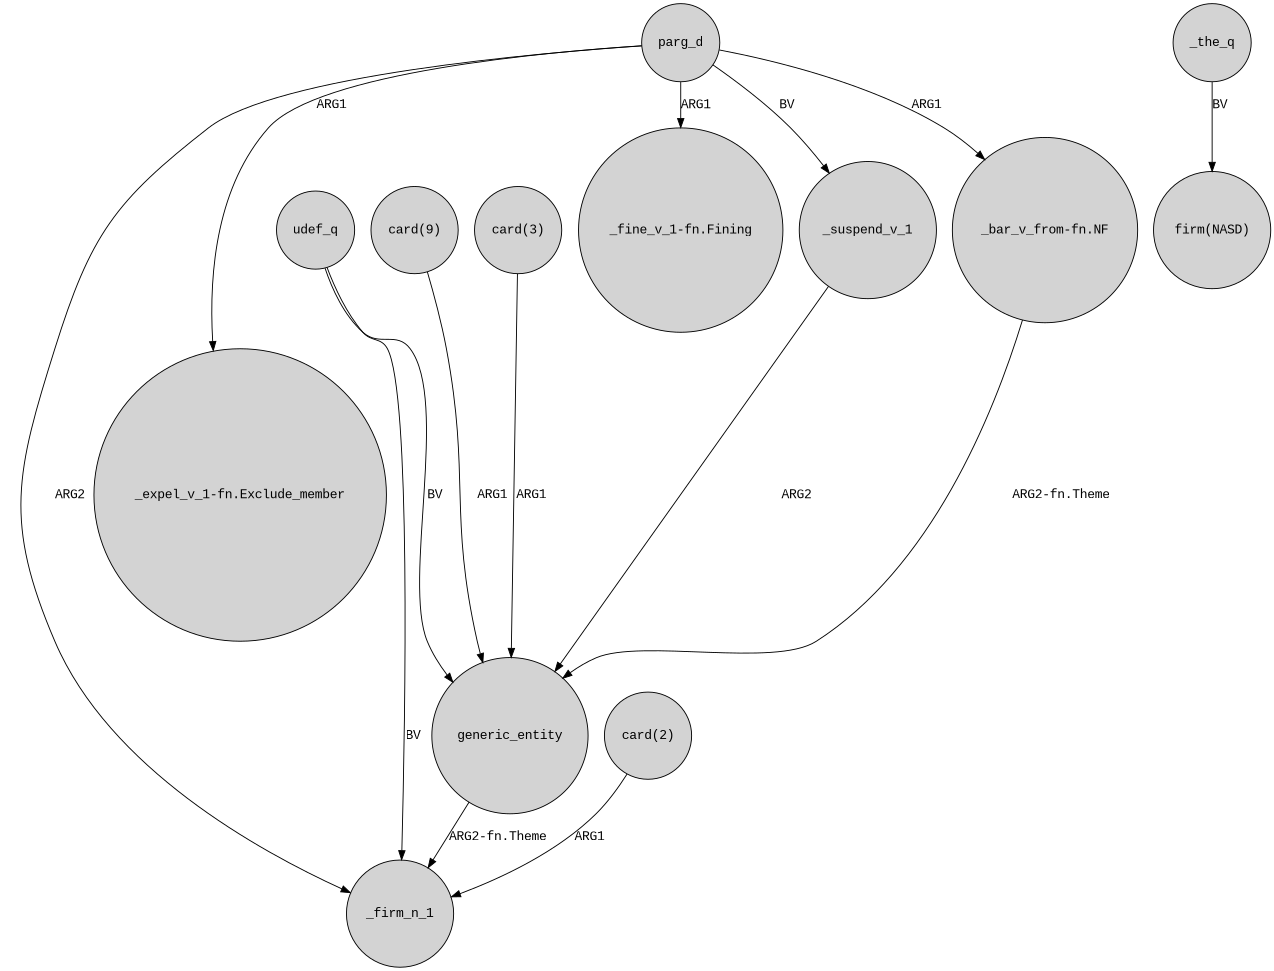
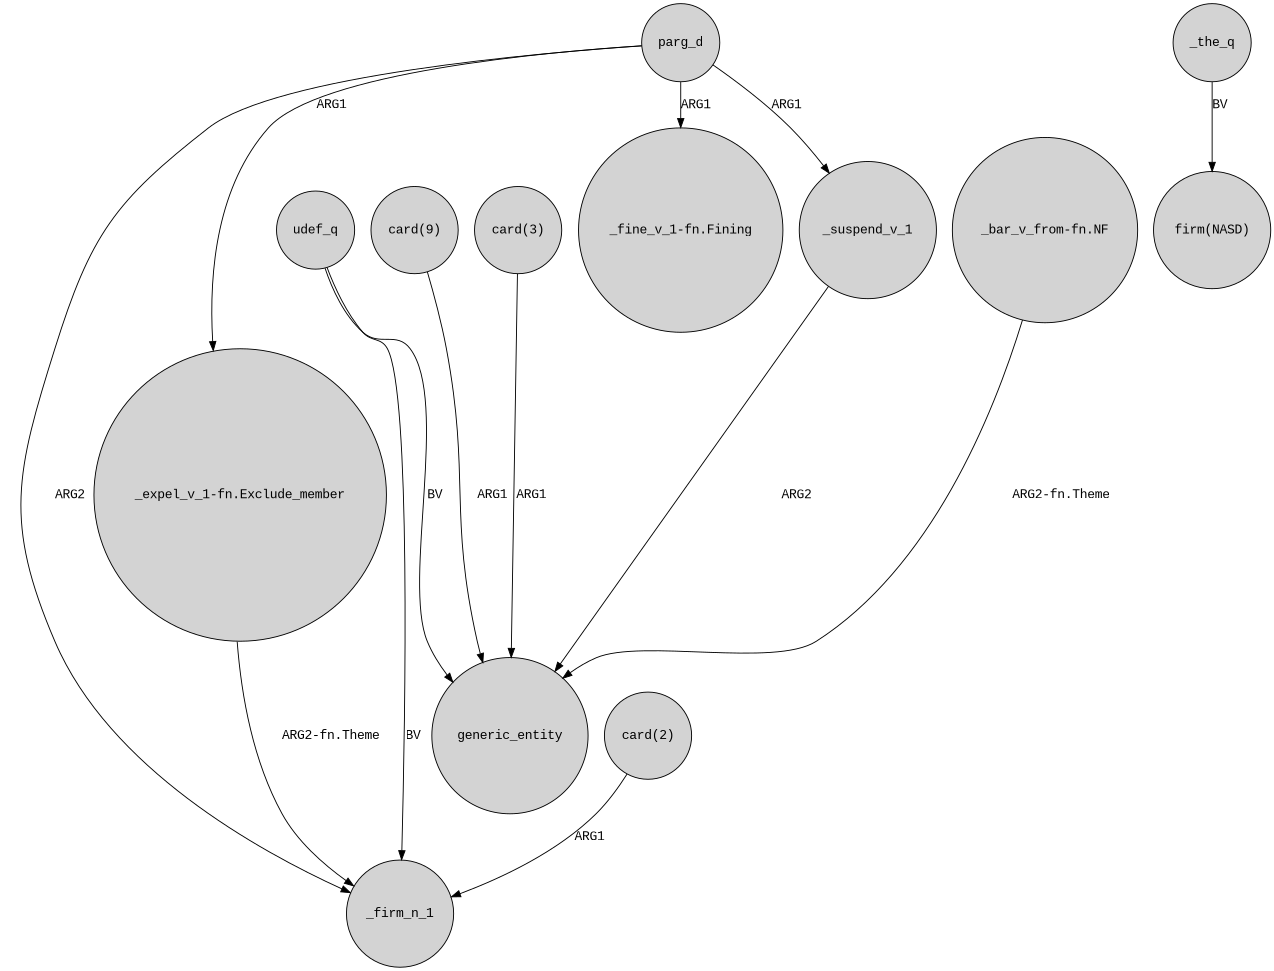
edge "parg_d" -> "_bar_v_from-fn.NF": removed, label "ARG1"
edge "parg_d" -> "_suspend_v_1": label "BV" -> "ARG1"
edge "generic_entity" -> "_firm_n_1": now "_expel_v_1-fn.Exclude_member" -> "_firm_n_1"
